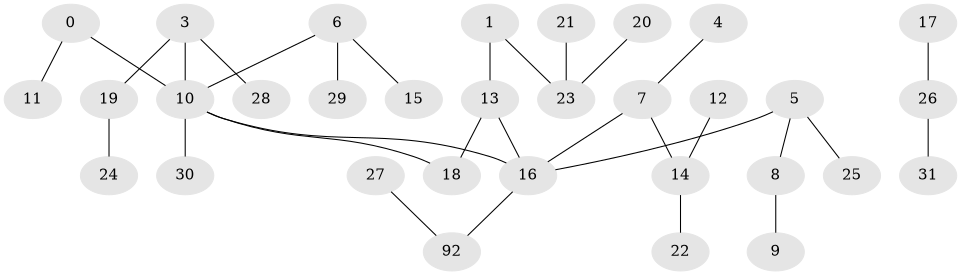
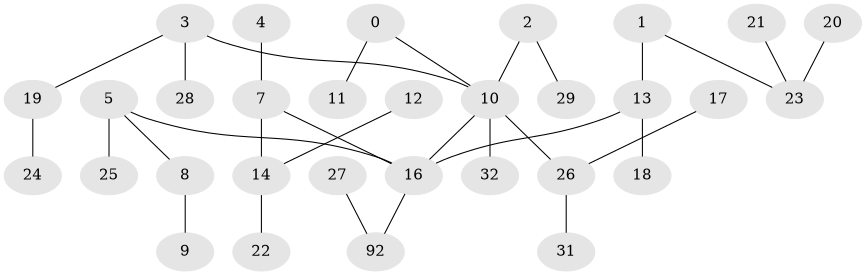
node "6": label "6" -> "2"
node "15": removed
edge "10" -- "18": now "10" -- "26"
node "30": label "30" -> "32"
